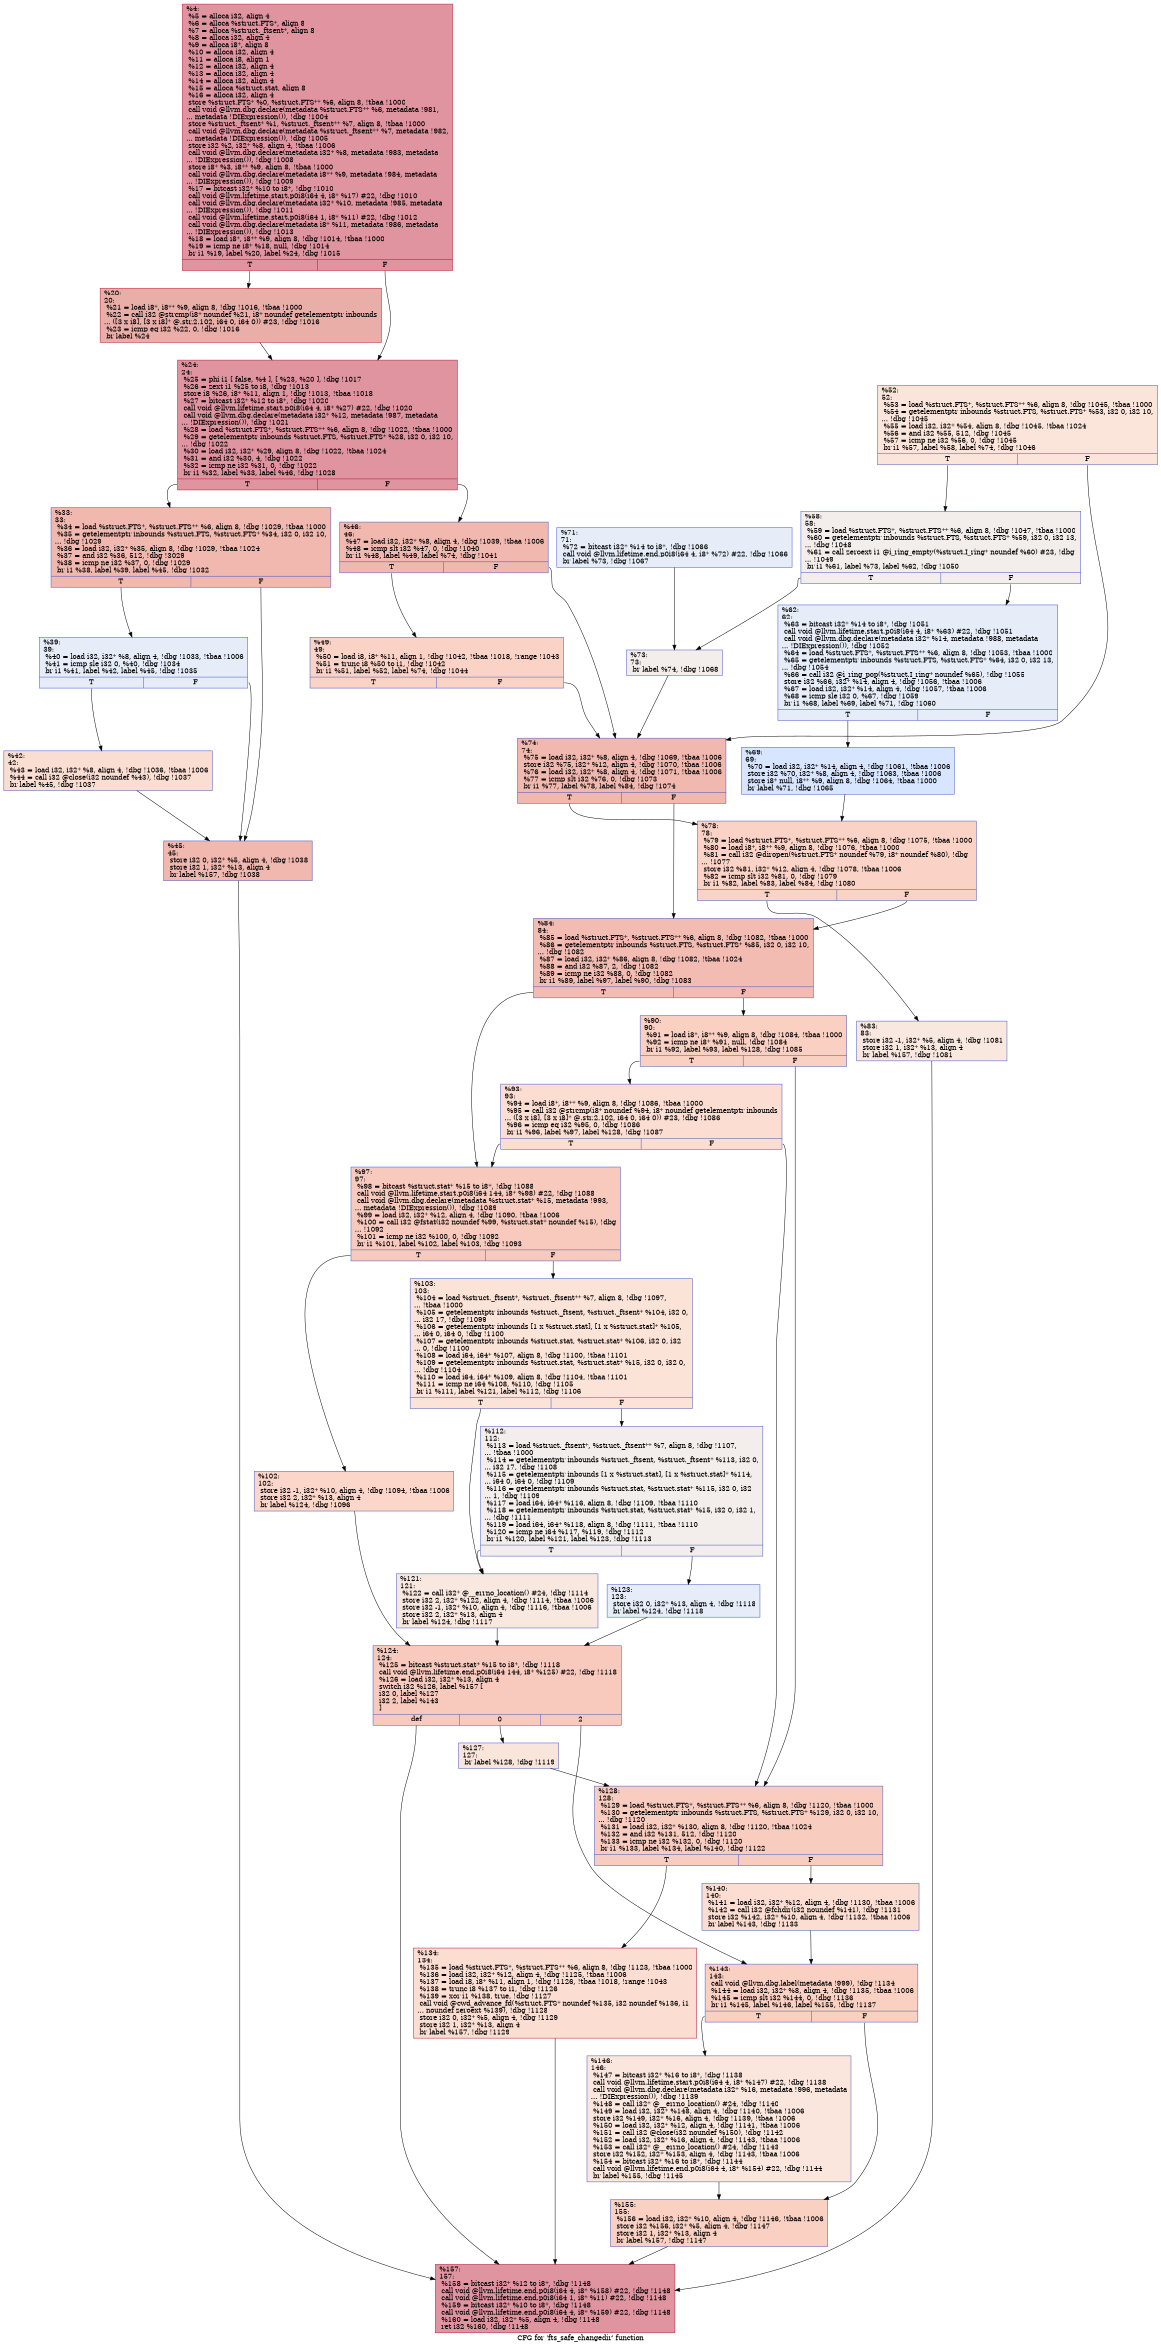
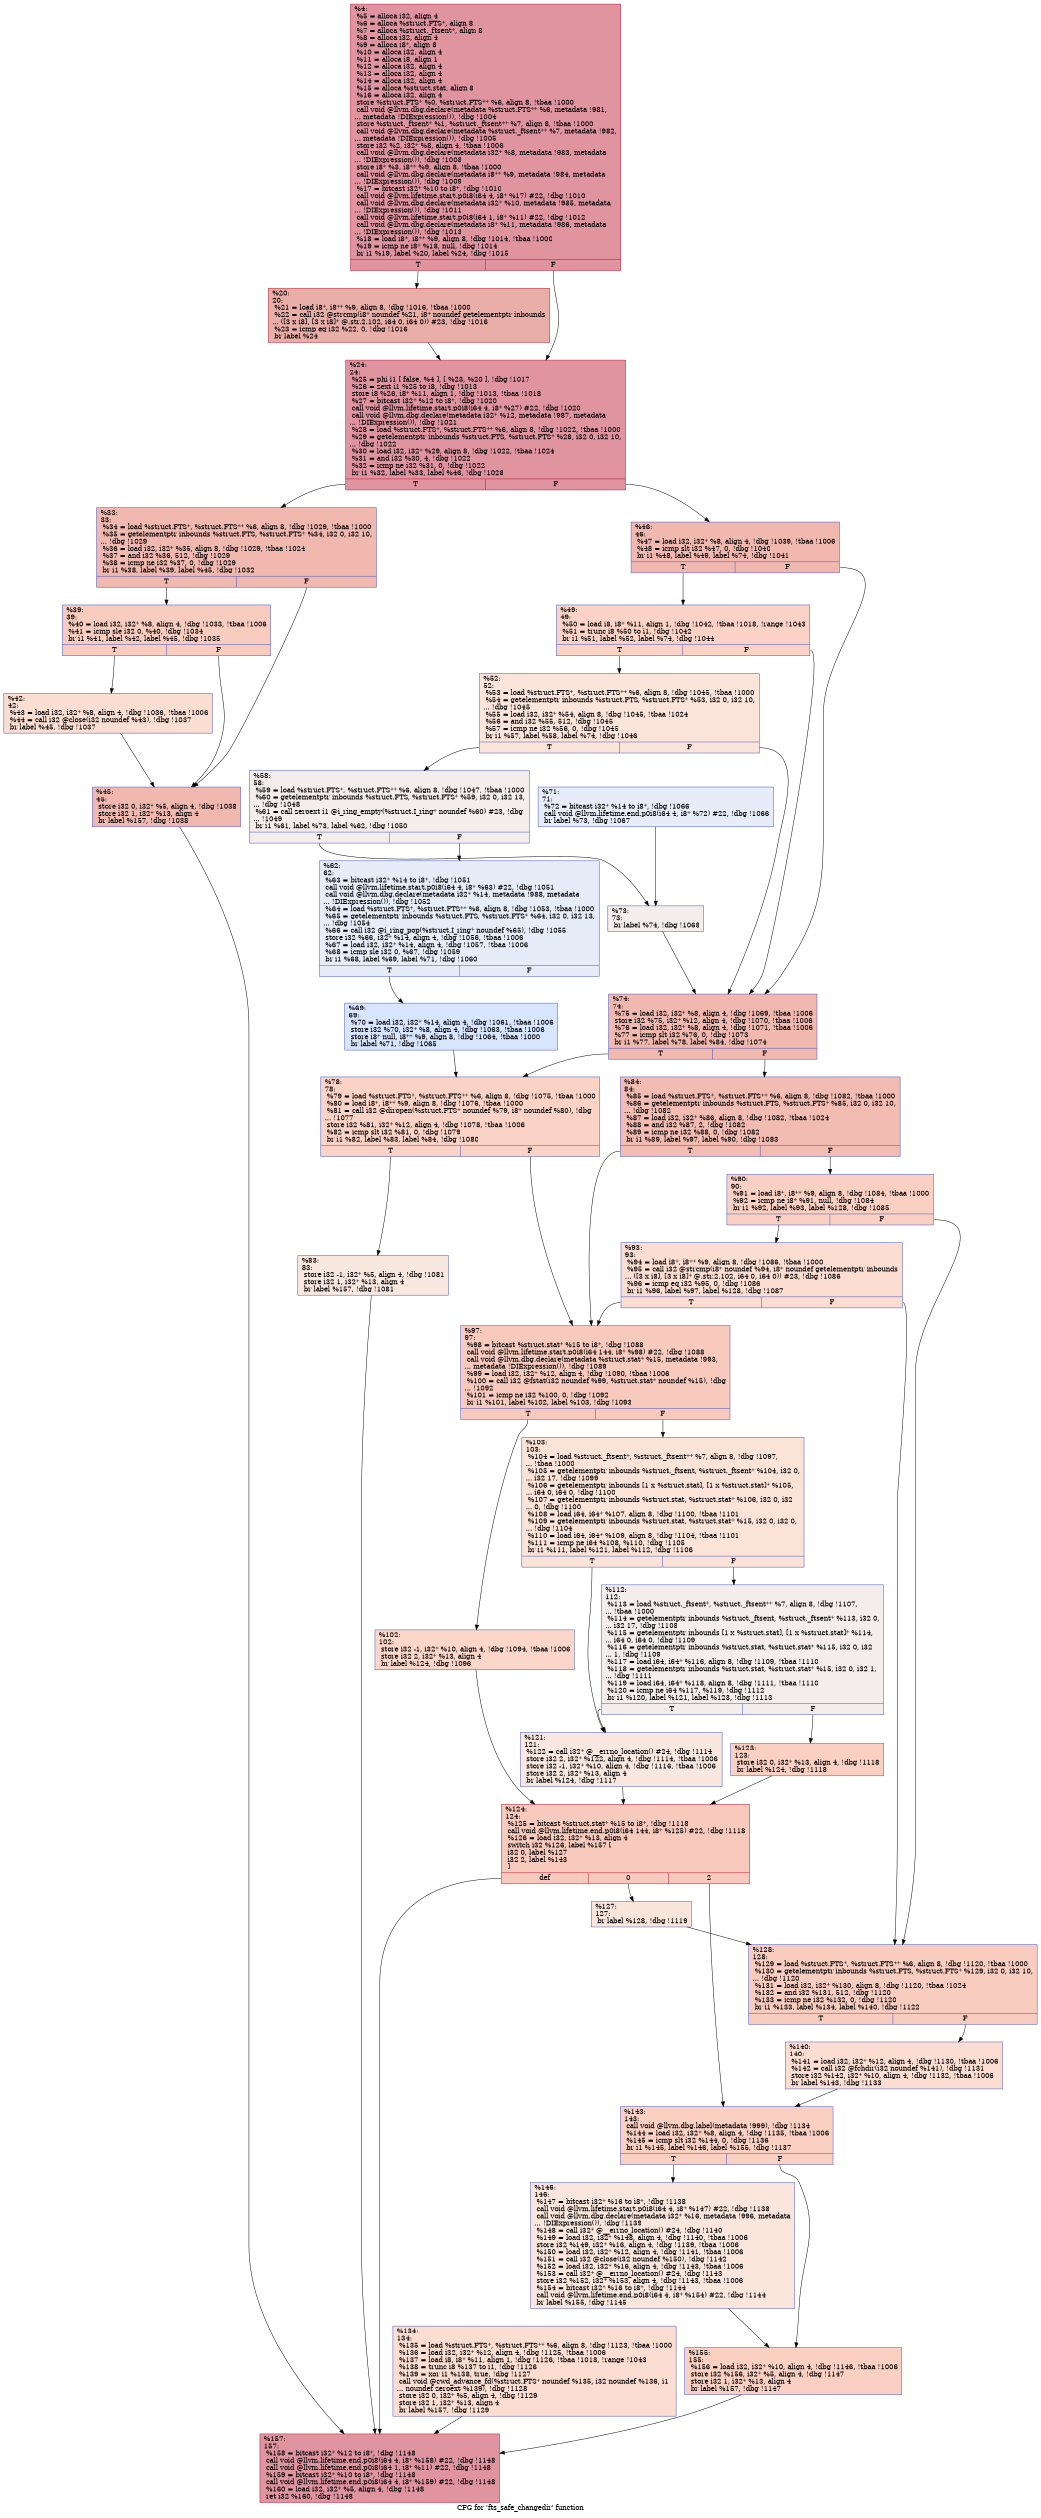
node "%33:": text "%37 = and i32 %36, 512, !dbg !3029" -> "%37 = and i32 %36, 512, !dbg !1029"
edge "%49:" -> "%52:": added
node "%39:": fillcolor #c7d7f070 -> #f08b6e70
edge "%78:" -> "%84:": now "%78:" -> "%97:"
node "%123:": fillcolor #c7d7f070 -> #f3947570
node "%124:": color #3d50c3ff -> #b70d28ff
edge "%128:" -> "%134:": removed
node "%134:": color #b70d28ff -> #3d50c3ff
